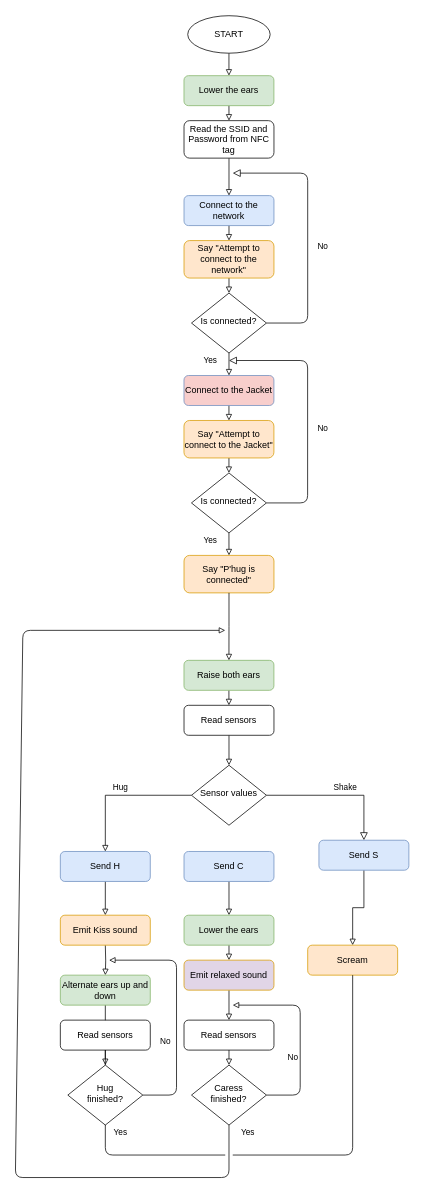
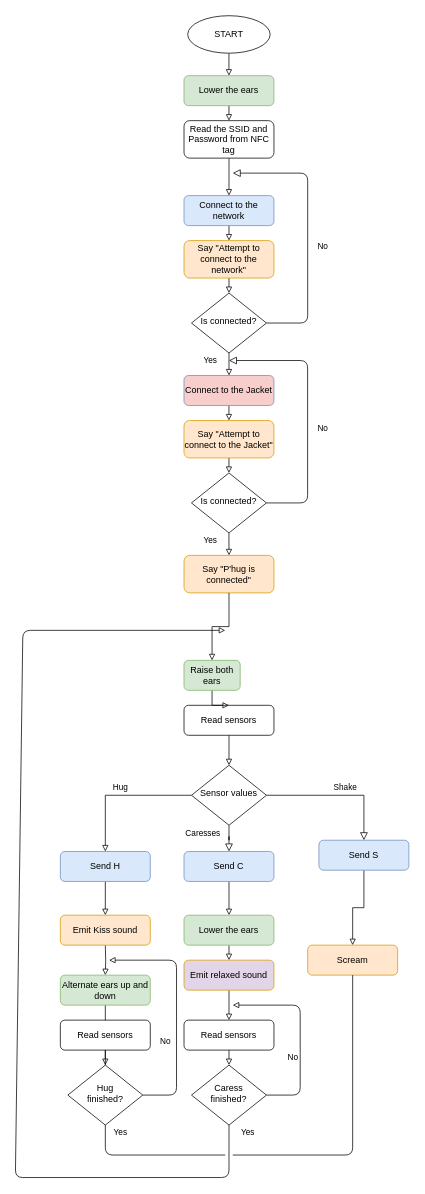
node "Raise both ears": size 90x30 -> 56x30
edge "Sensor values" -> "Send C": added, label "Caresses"
